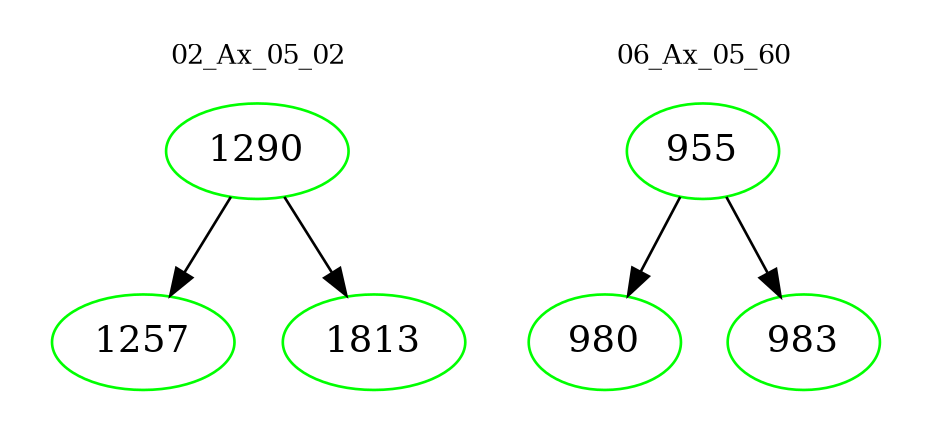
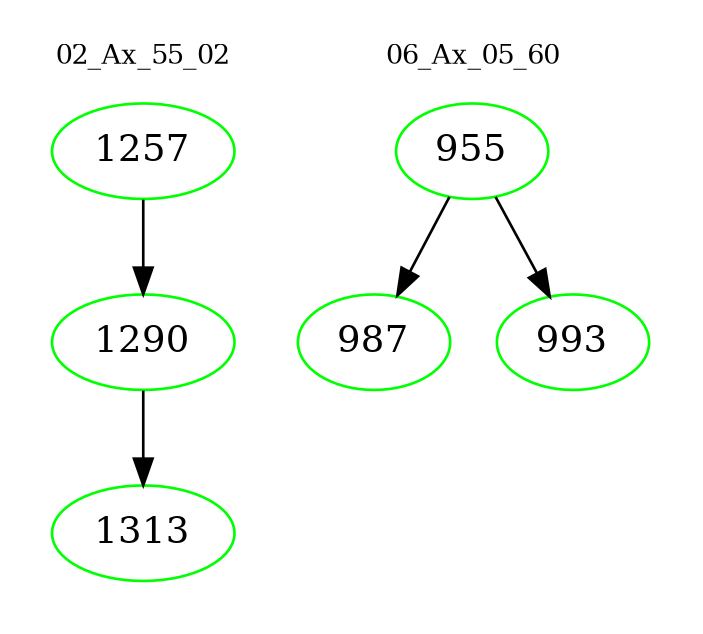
cluster "02_Ax_05_02": label "02_Ax_05_02" -> "02_Ax_55_02"
edge "1290" -> "1257": reversed
node "1813": label "1813" -> "1313"
node "980": label "980" -> "987"
node "983": label "983" -> "993"
